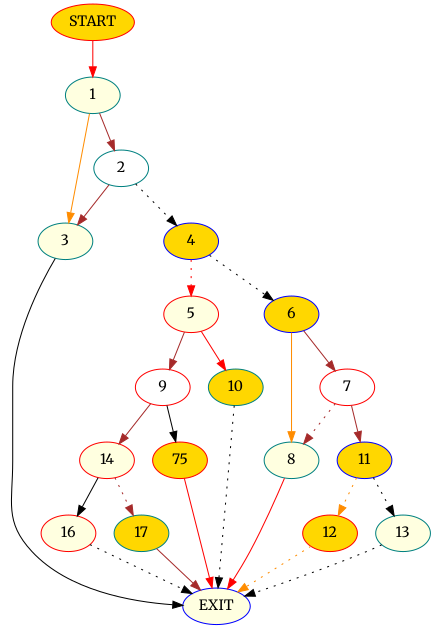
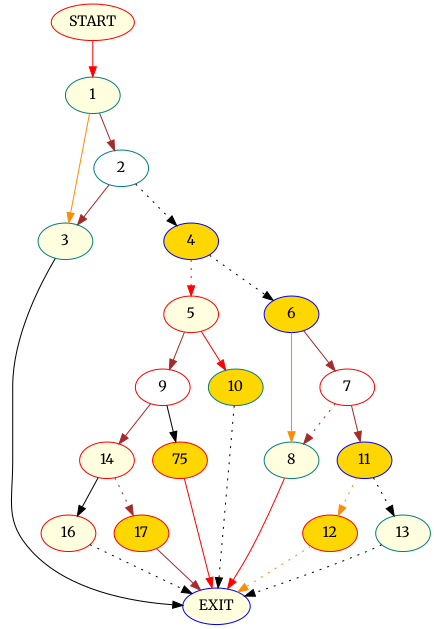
node "START": fillcolor gold -> lightyellow
node "17": color teal -> red
